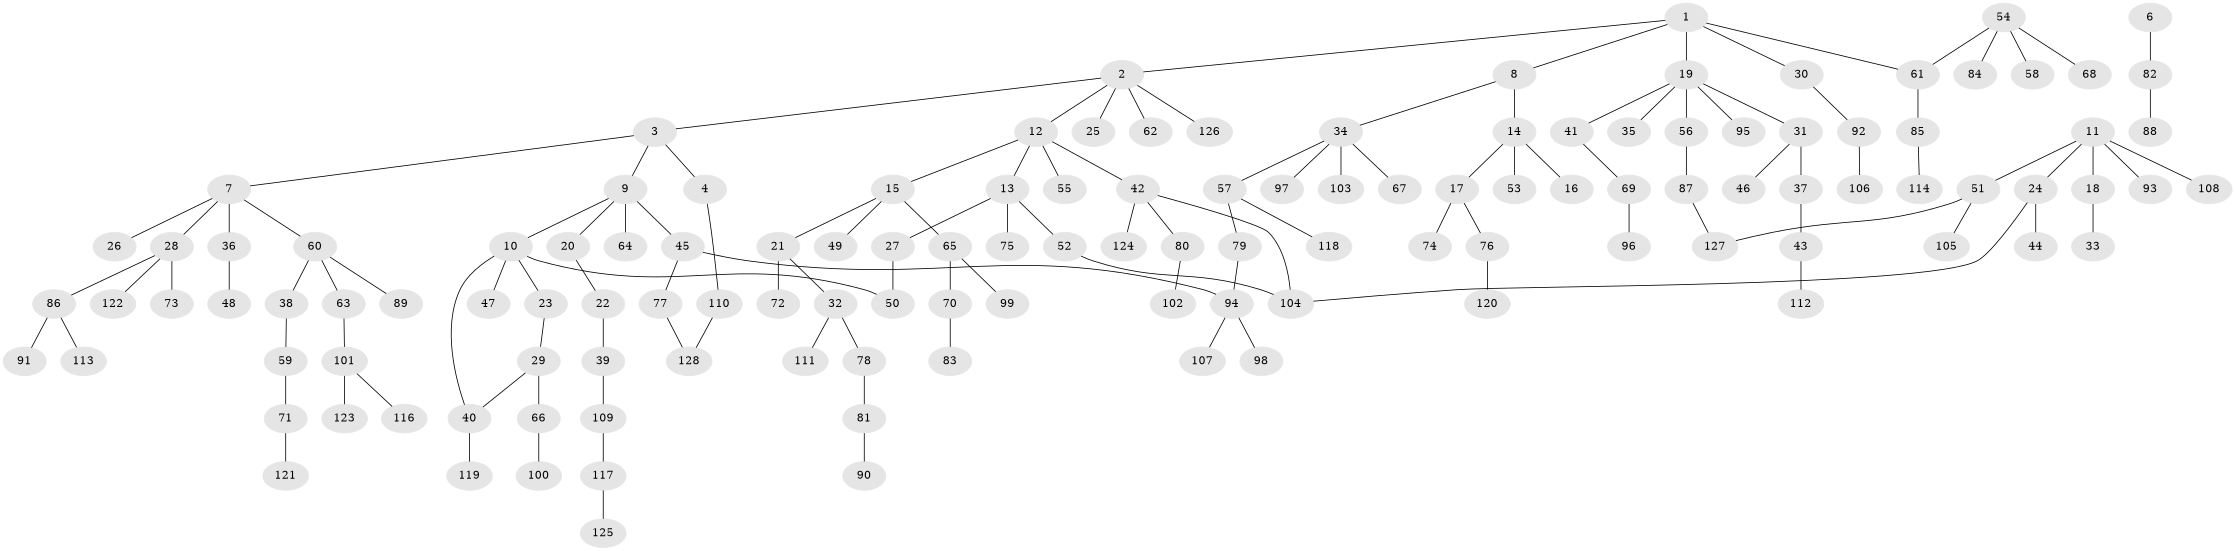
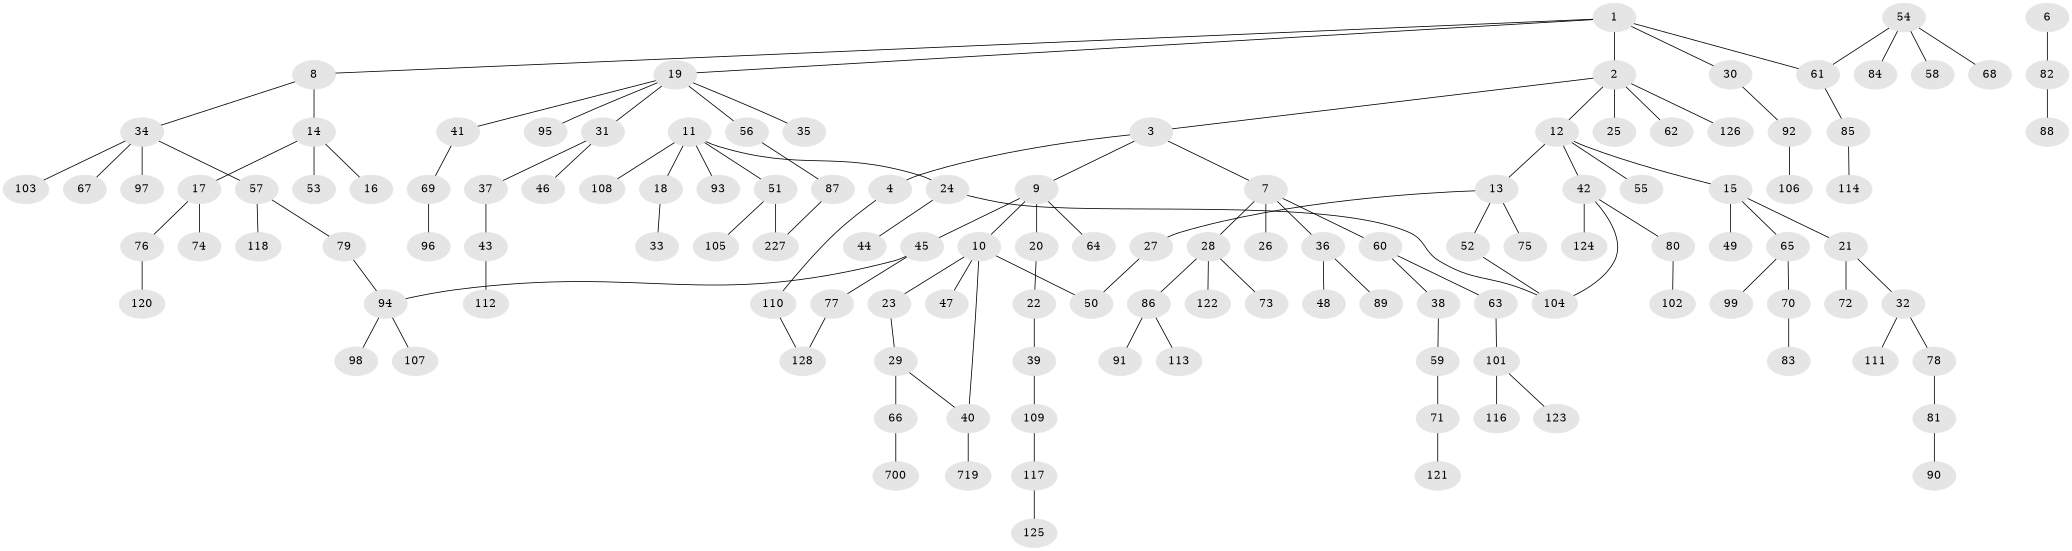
node "127": label "127" -> "227"
edge "60" -- "89": now "36" -- "89"
node "119": label "119" -> "719"
node "100": label "100" -> "700"
